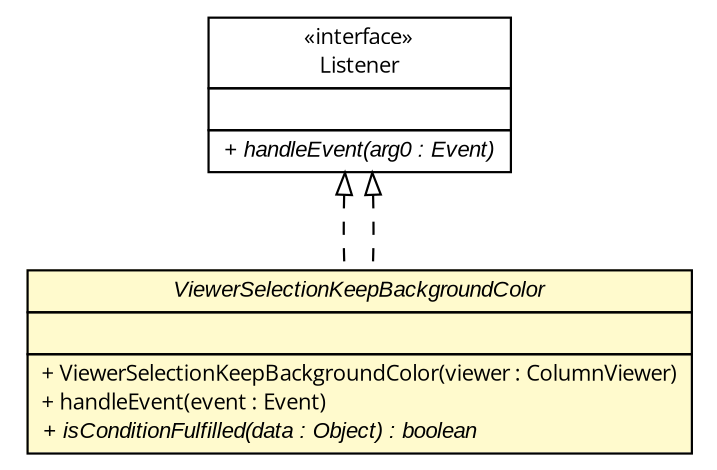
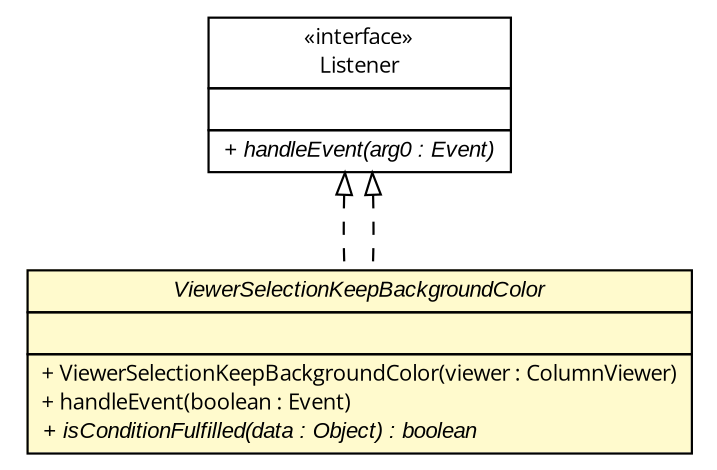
node "ViewerSelectionKeepBackgroundColor": text "+ handleEvent(event : Event)" -> "+ handleEvent(boolean : Event)"
